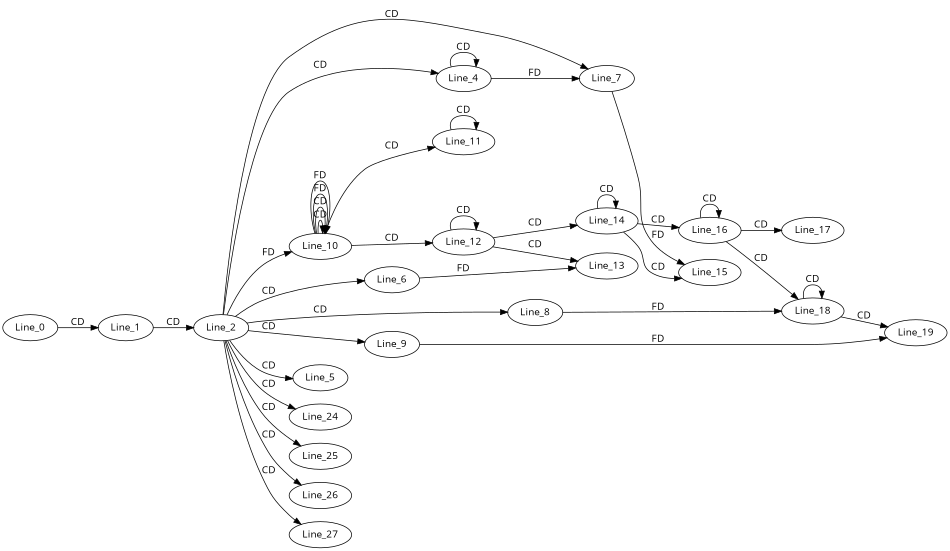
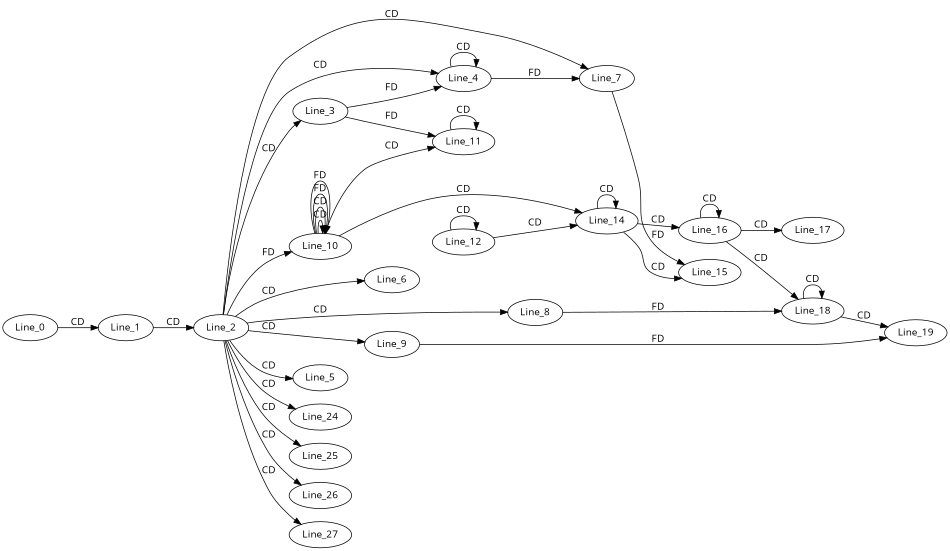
node "Line_3": added
edge "Line_10" -> "Line_12": now "Line_10" -> "Line_14"
node "Line_13": removed
